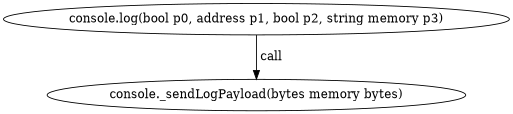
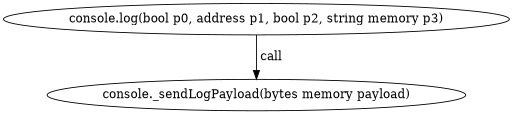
node "console._sendLogPayload(bytes memory bytes)": label "console._sendLogPayload(bytes memory bytes)" -> "console._sendLogPayload(bytes memory payload)"
